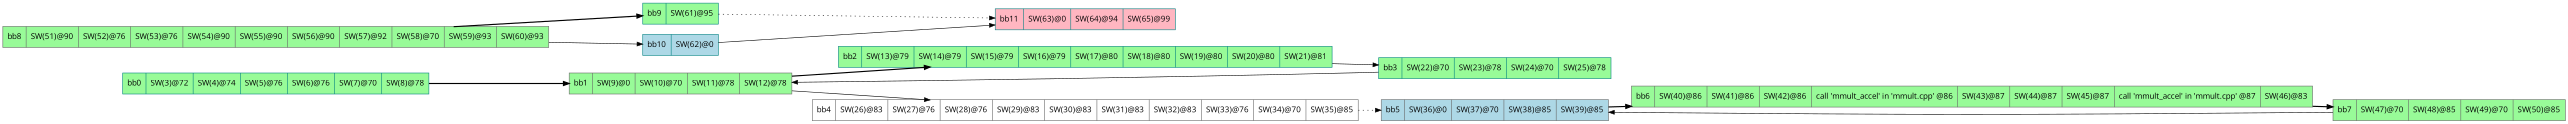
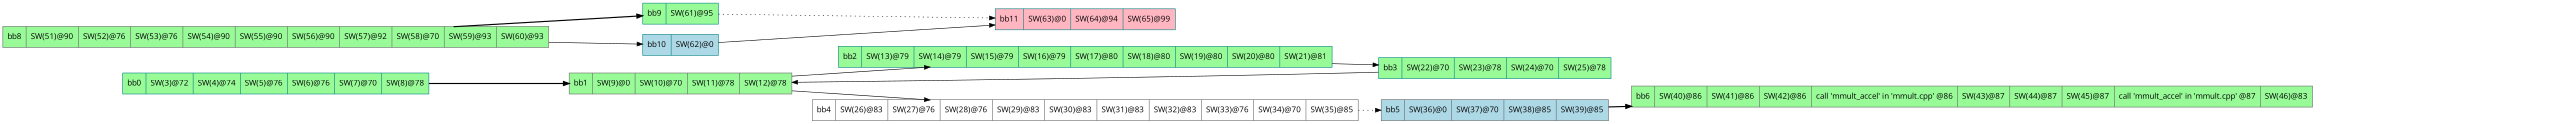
edge "bb1" -> "bb2": style bold -> solid
node "bb7": removed
